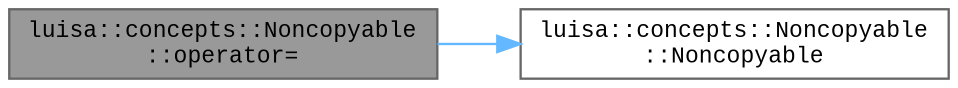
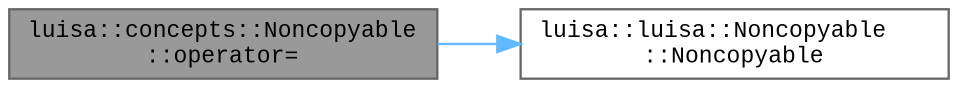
node "luisa::concepts::Noncopyable ::Noncopyable": label "luisa::concepts::Noncopyable ::Noncopyable" -> "luisa::luisa::Noncopyable ::Noncopyable"
